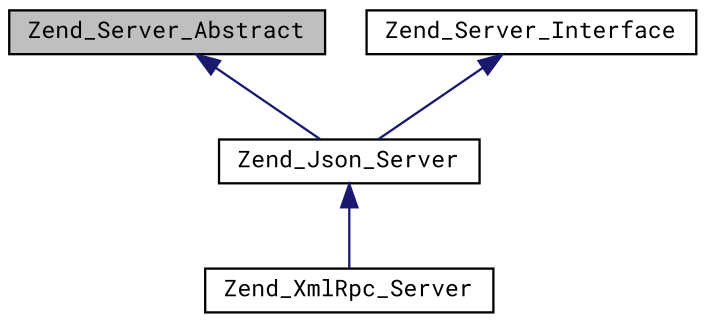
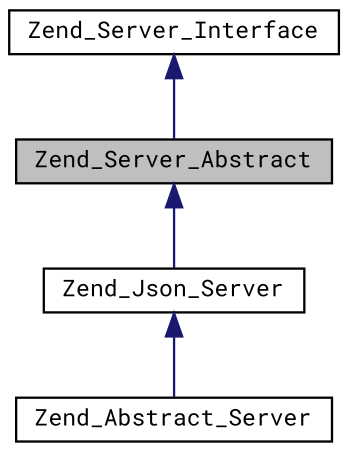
edge "Zend_Json_Server" -> "Zend_Server_Interface": now "Zend_Server_Abstract" -> "Zend_Server_Interface"
node "Zend_XmlRpc_Server": label "Zend_XmlRpc_Server" -> "Zend_Abstract_Server"
